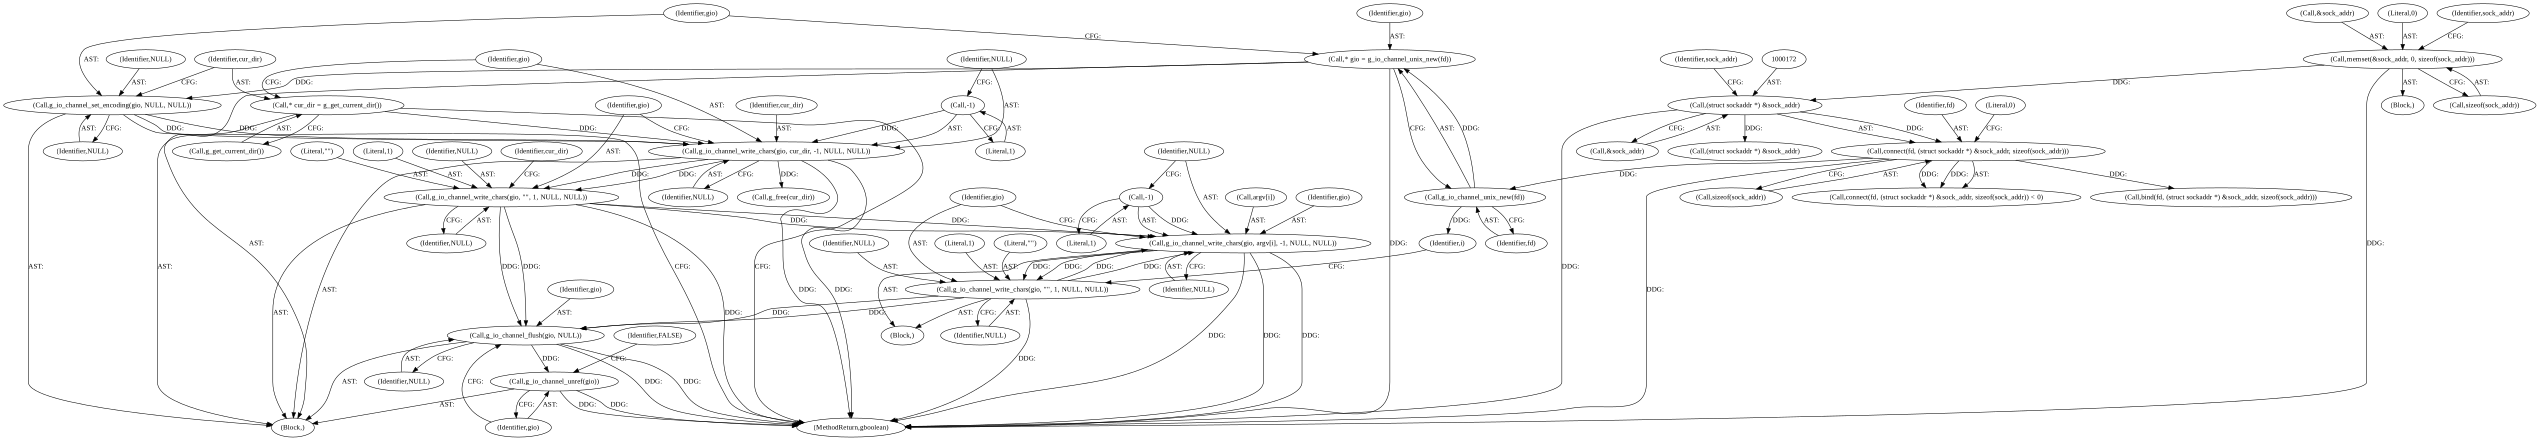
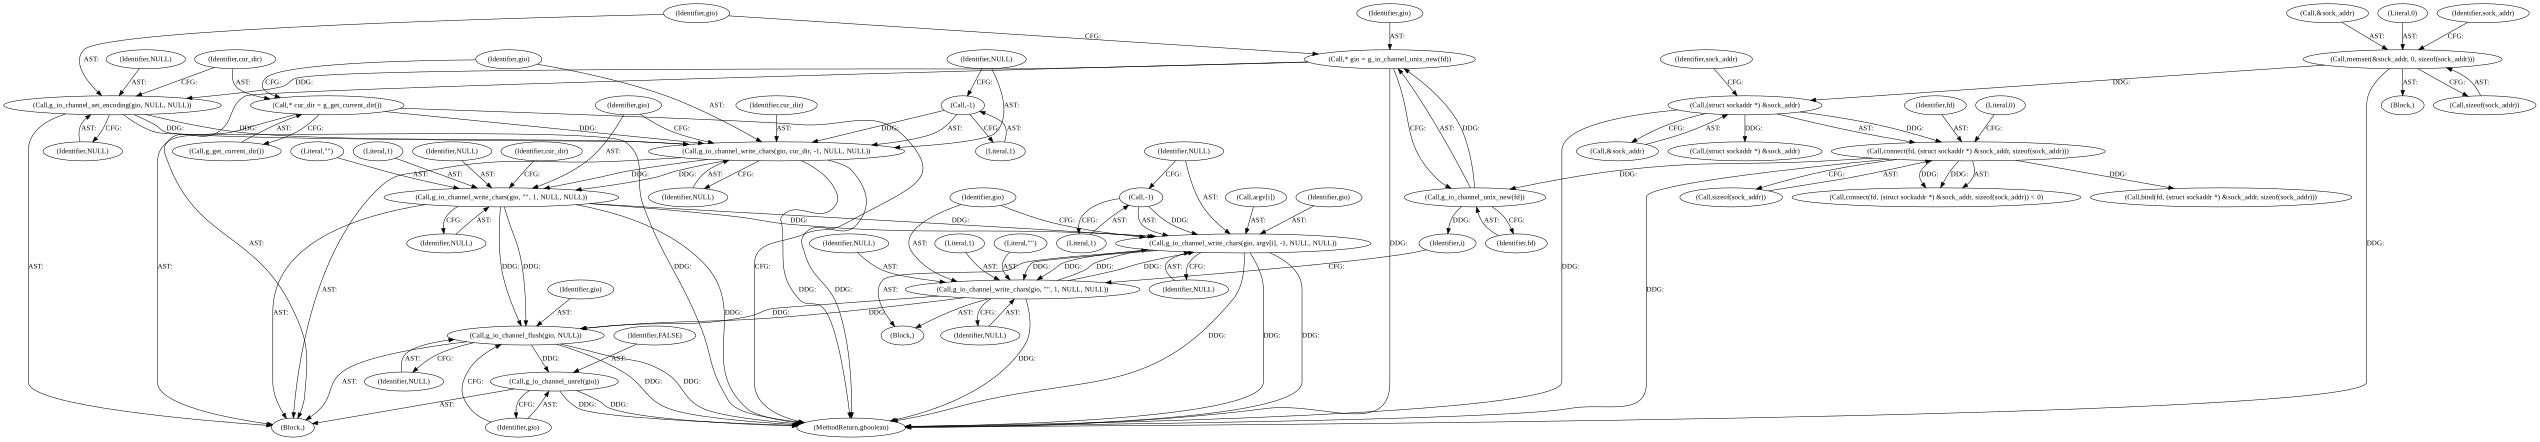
node "1000172": removed
node "(Call,g_free(cur_dir))": removed
edge "(Call,g_io_channel_set_encoding(gio, NULL, NULL))" -> "(MethodReturn,gboolean)": label "CFG: " -> "DDG: "
edge "(Identifier,FALSE)" -> "(Call,g_io_channel_unref(gio))": label "CFG: " -> "AST: "
